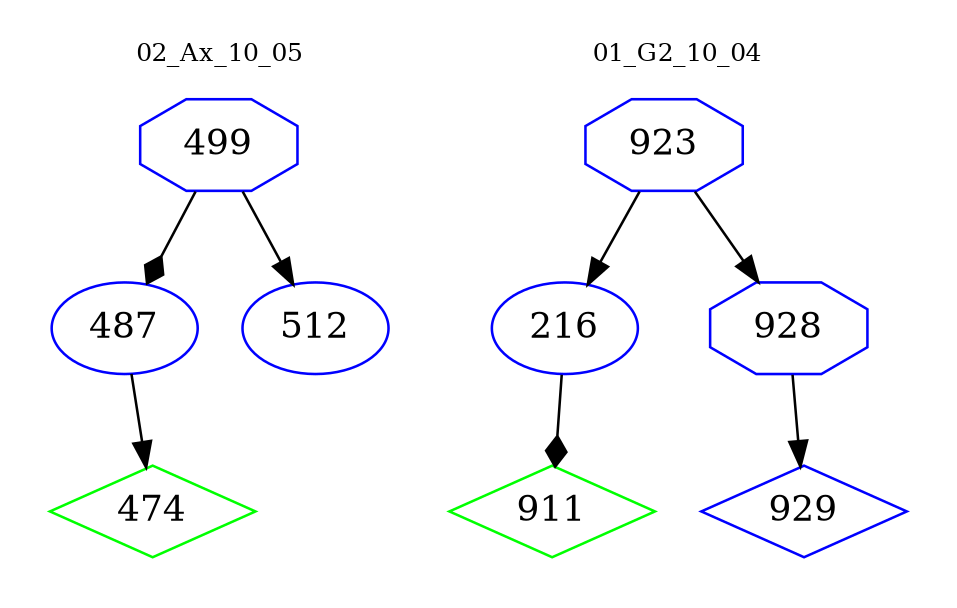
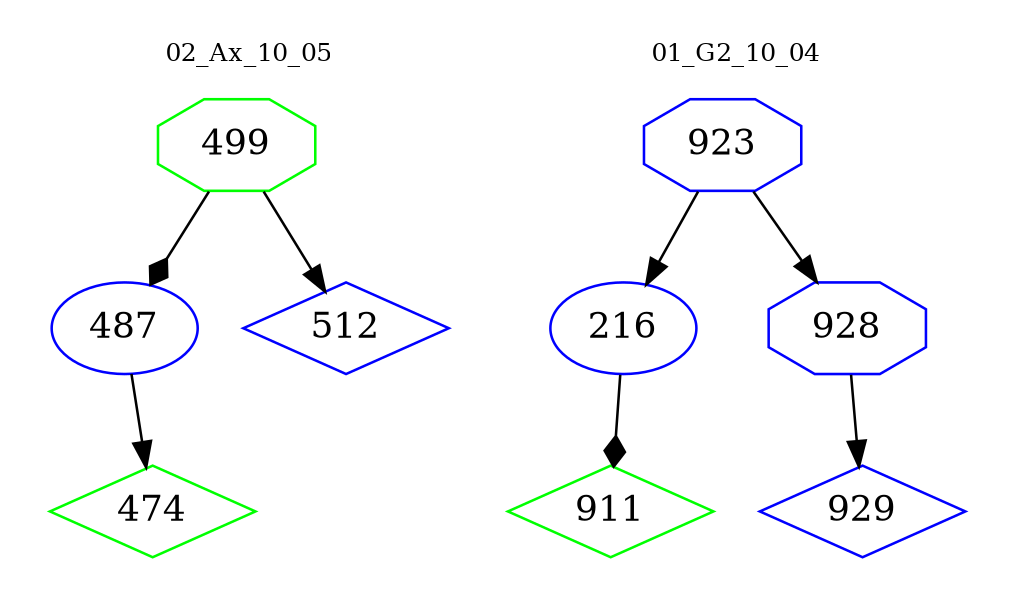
node "499": color blue -> green
node "512": shape ellipse -> diamond
